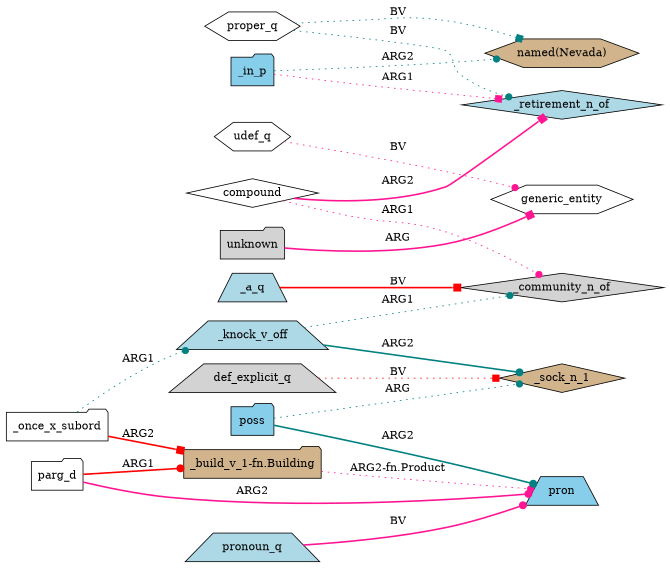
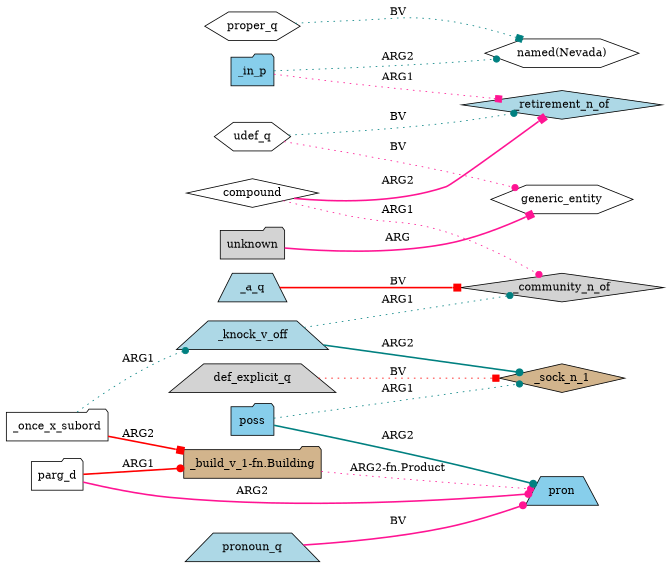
edge "proper_q" -> "_retirement_n_of": now "udef_q" -> "_retirement_n_of"
node "named(Nevada)": fillcolor tan -> white
edge "poss" -> "_sock_n_1": label "ARG" -> "ARG1"
